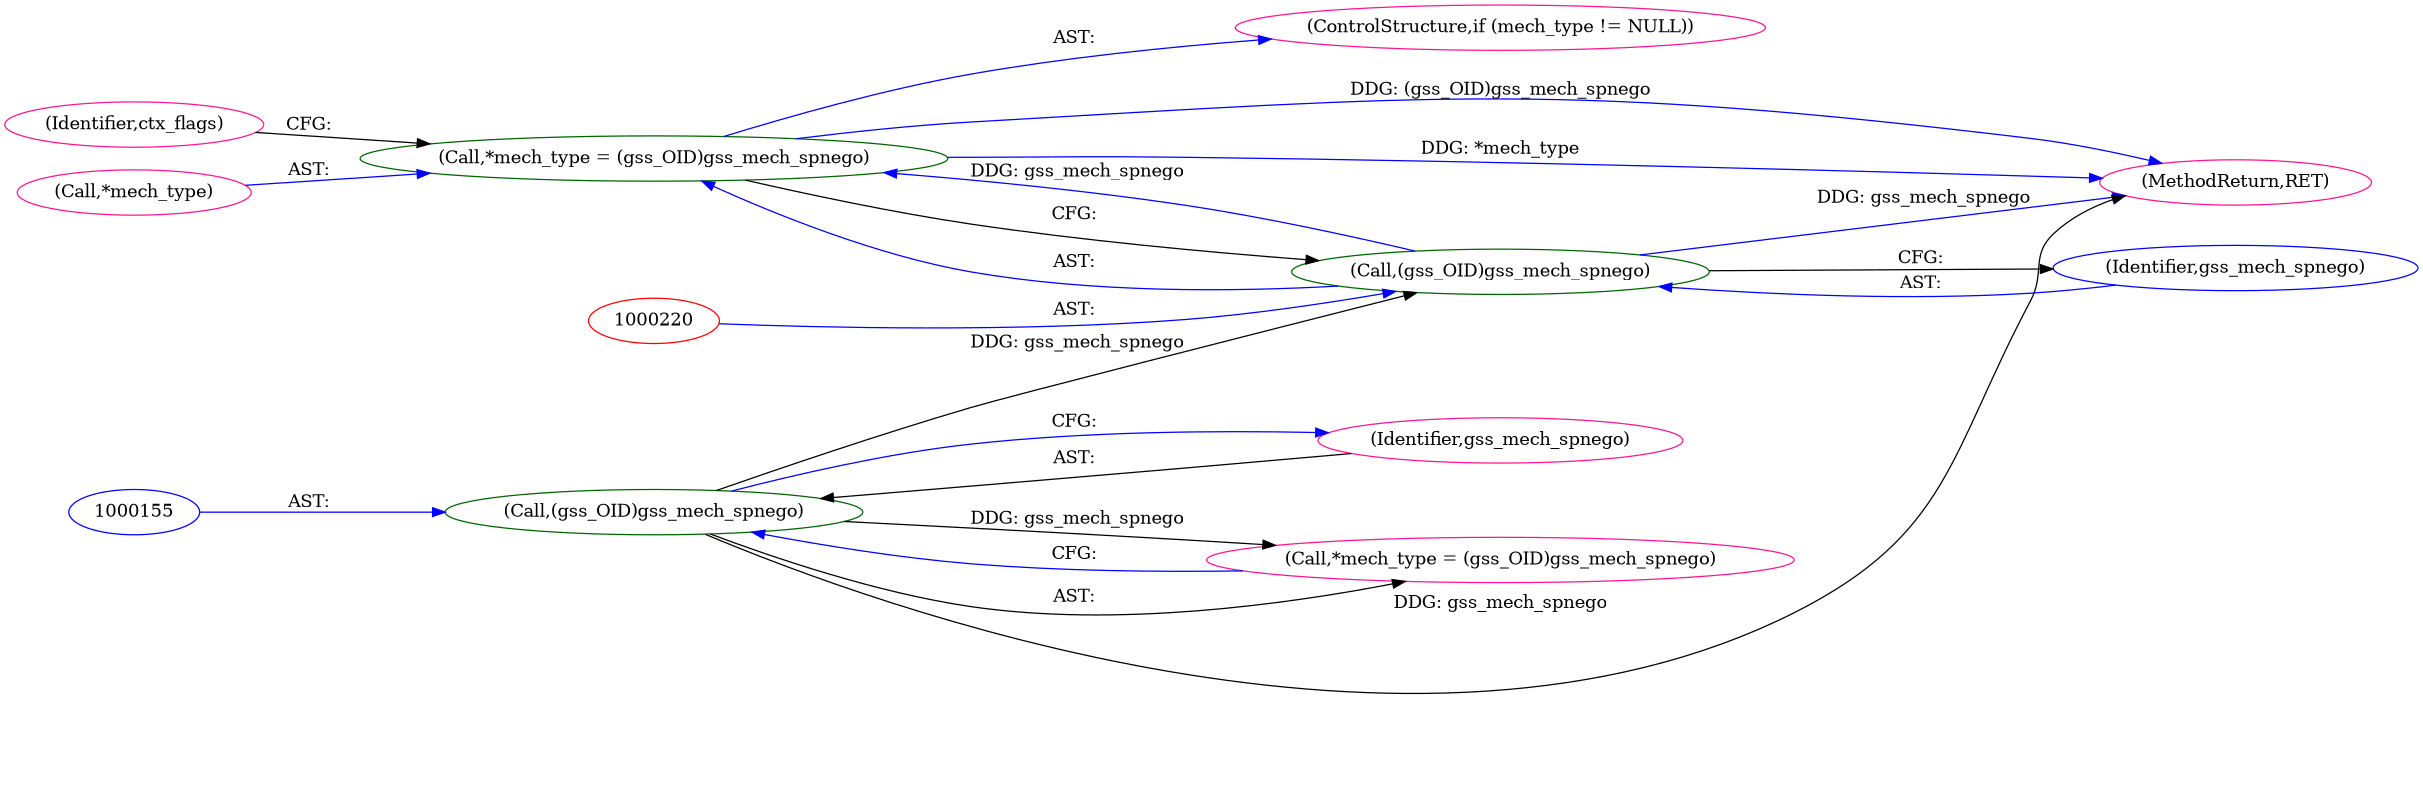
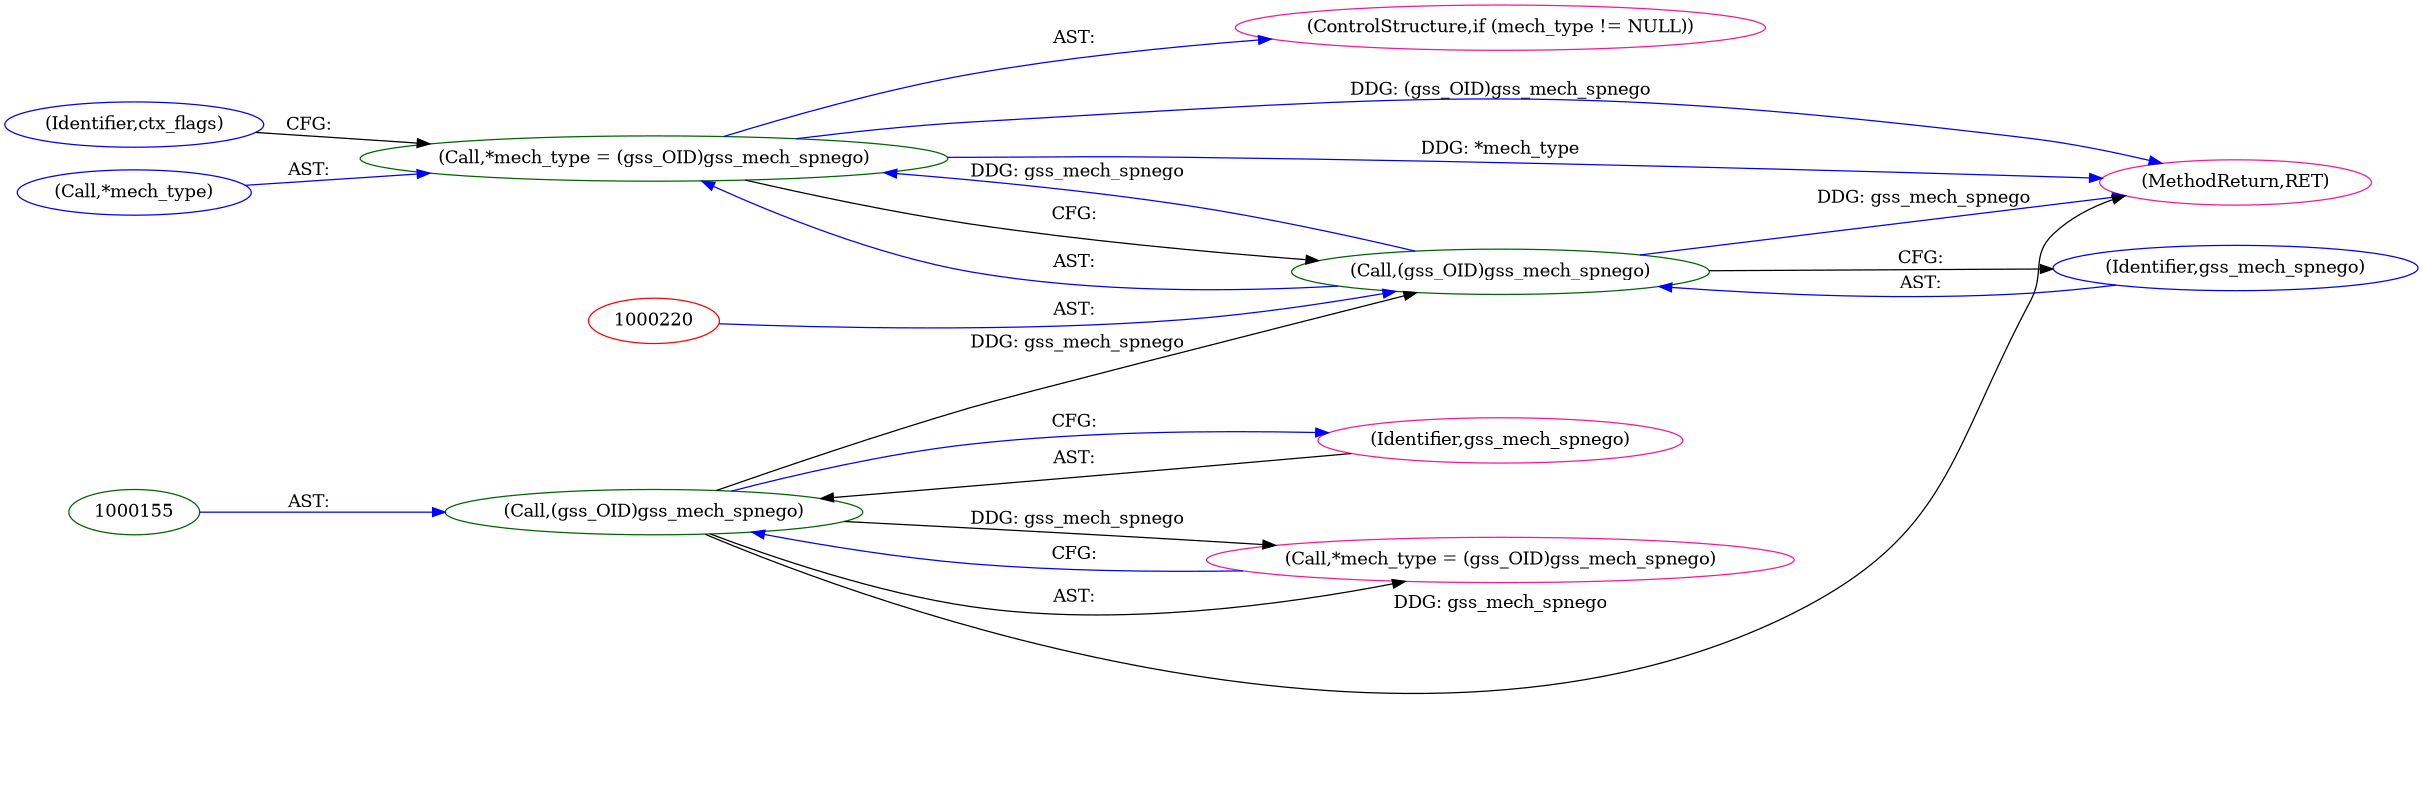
node "(Identifier,ctx_flags)": color deeppink -> blue
node "(Call,*mech_type)": color deeppink -> blue
node "1000155": color blue -> darkgreen
